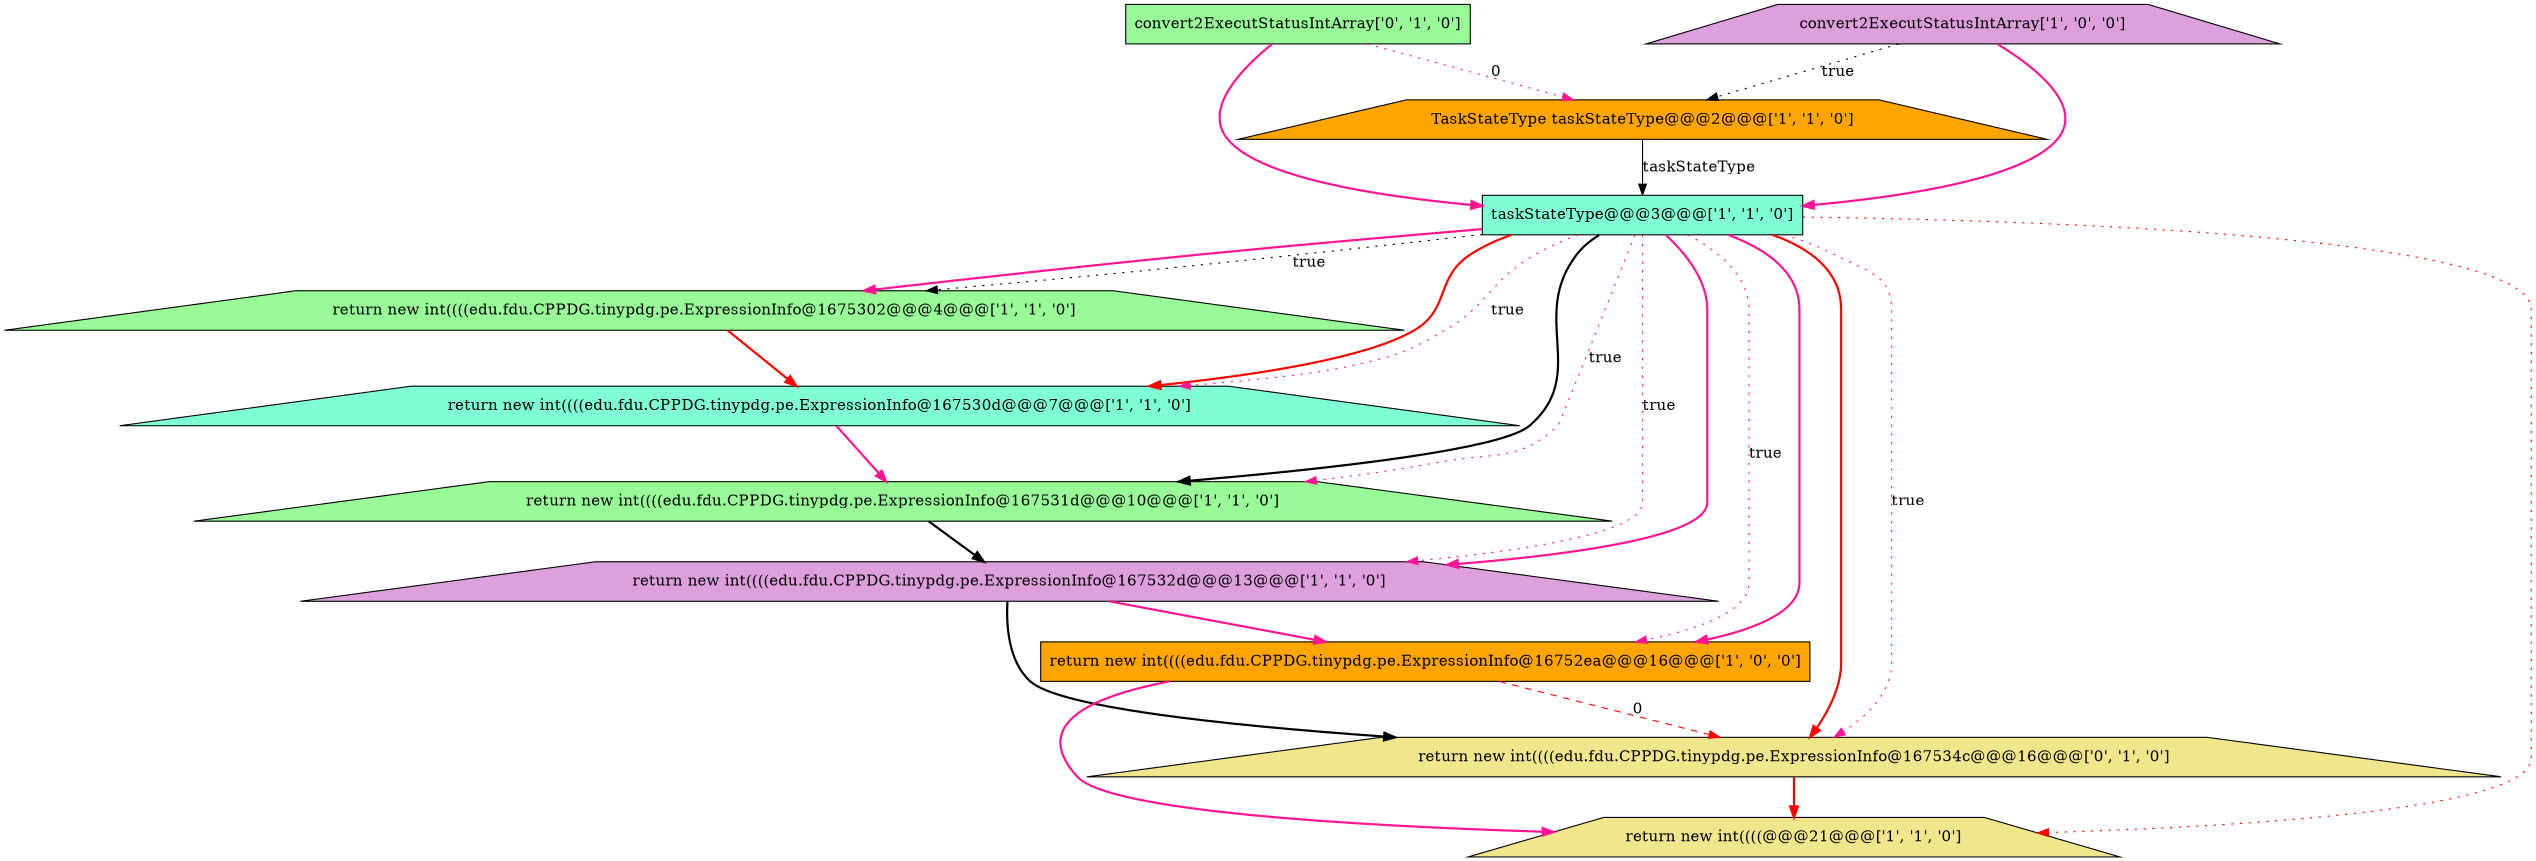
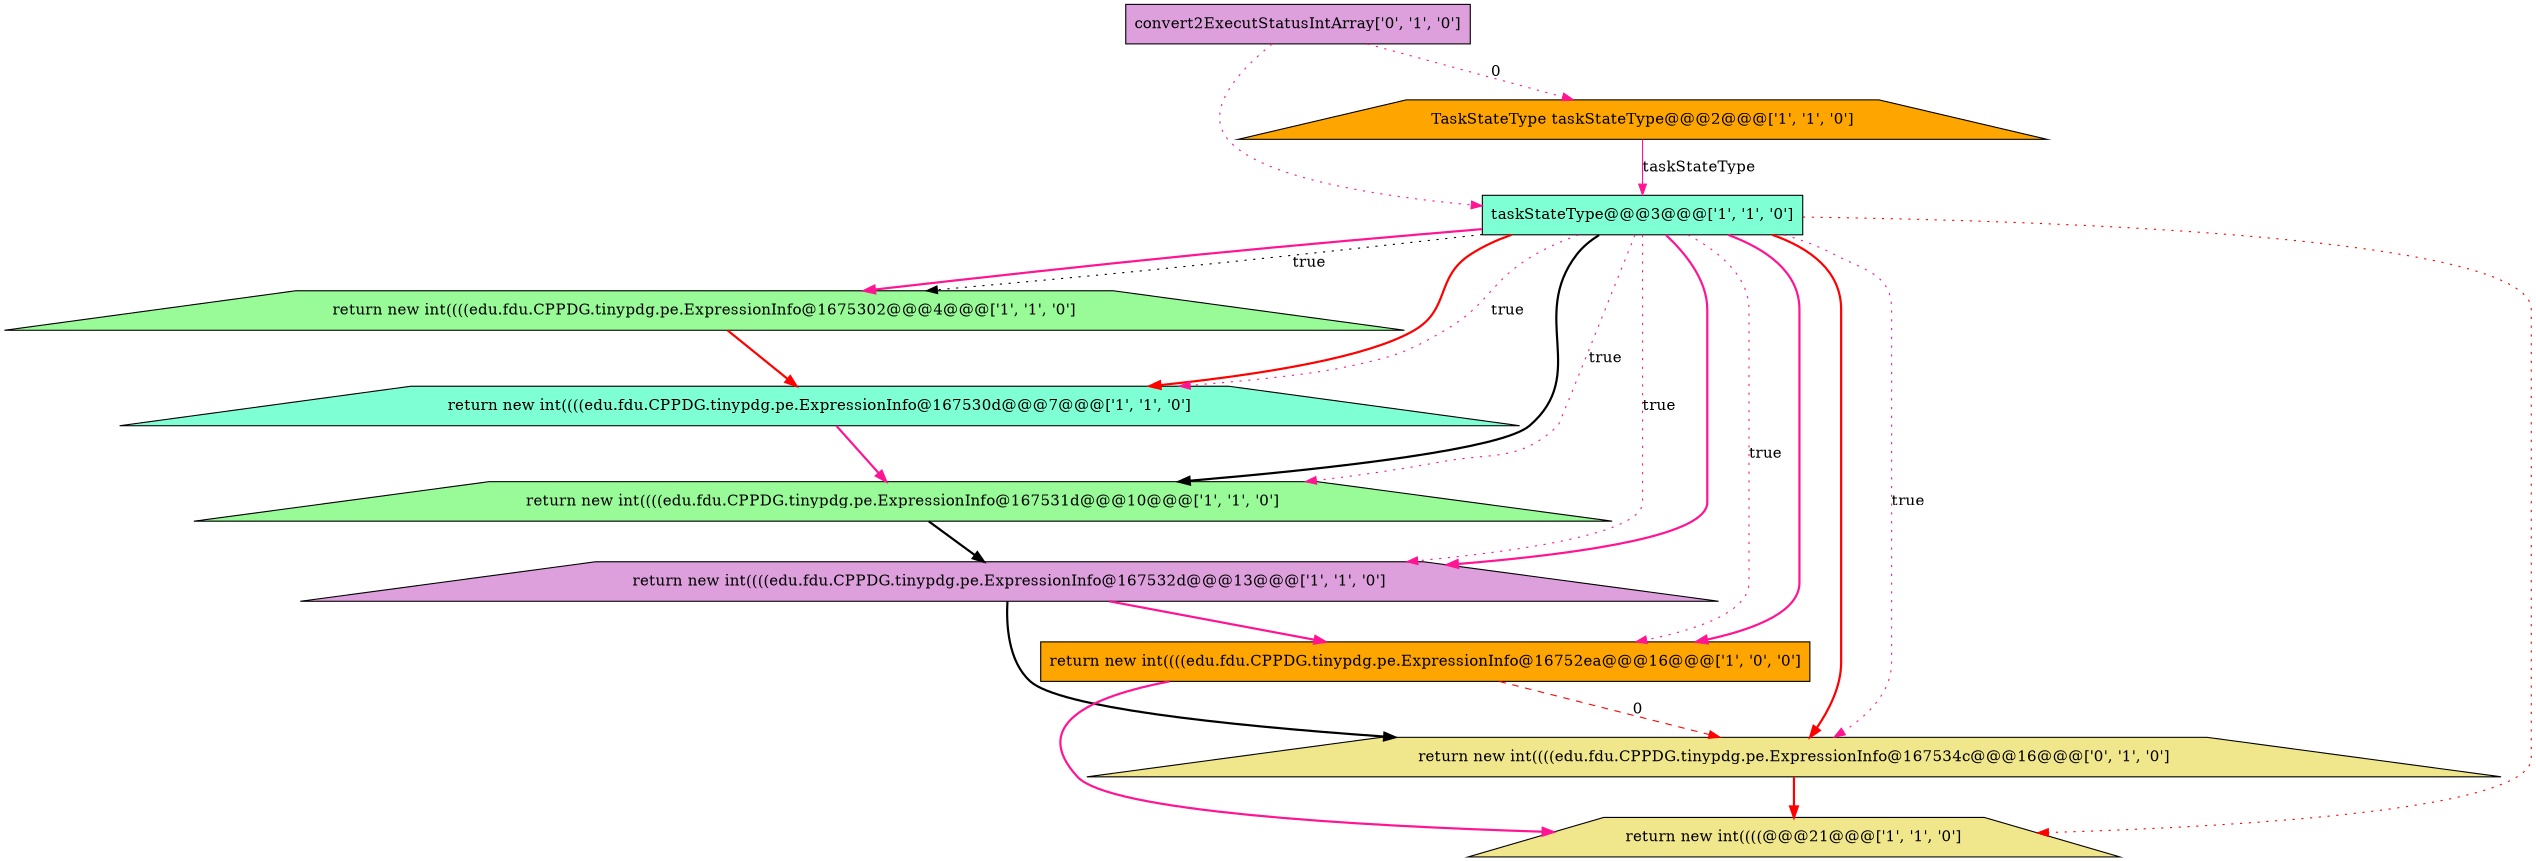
node "convert2ExecutStatusIntArray['0', '1', '0']": fillcolor palegreen -> plum
node "convert2ExecutStatusIntArray['1', '0', '0']": removed
edge "TaskStateType taskStateType@@@2@@@['1', '1', '0']" -> "taskStateType@@@3@@@['1', '1', '0']": color black -> deeppink
edge "convert2ExecutStatusIntArray['0', '1', '0']" -> "taskStateType@@@3@@@['1', '1', '0']": style bold -> dotted
